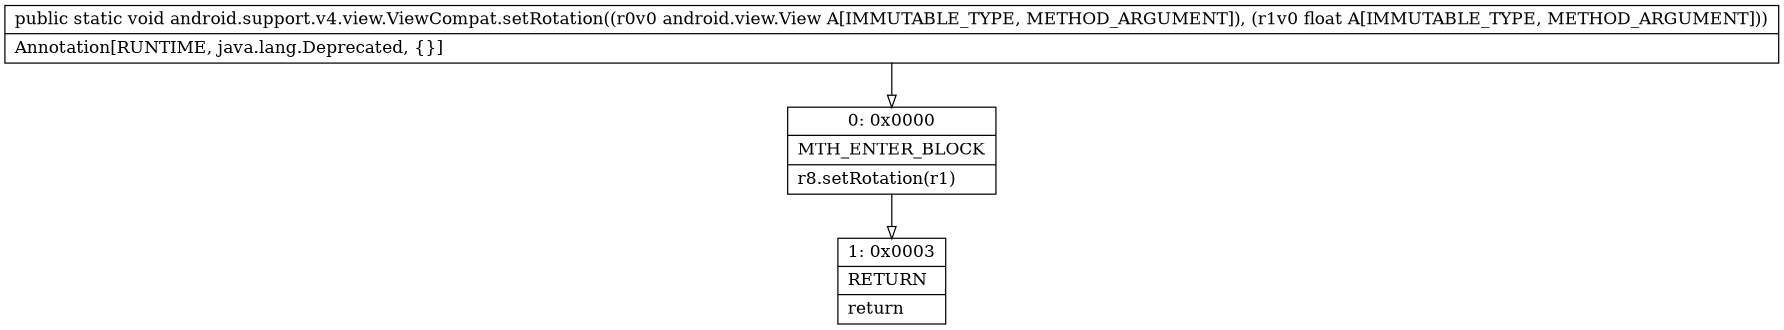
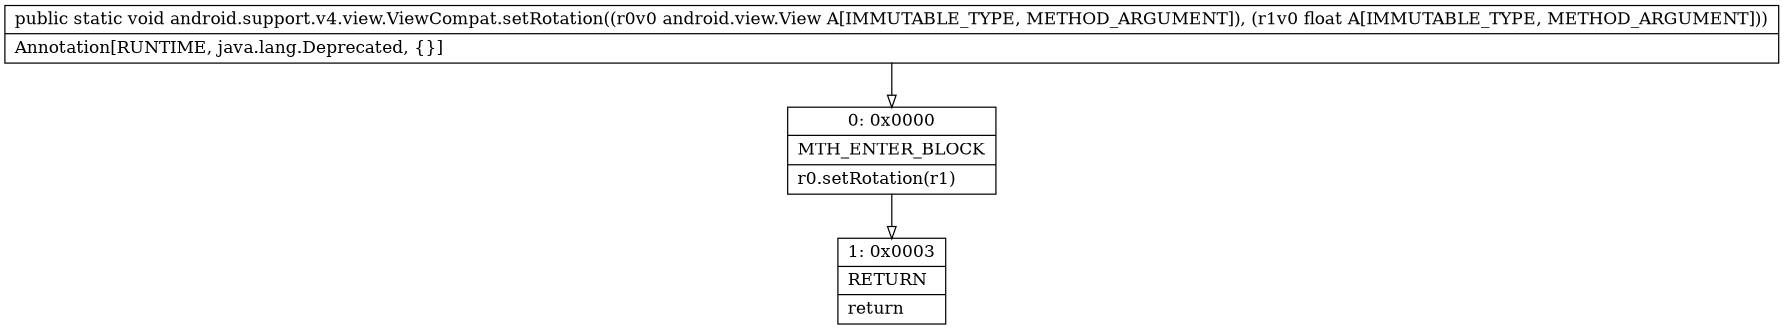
node "0: 0x0000": text "r8.setRotation(r1)" -> "r0.setRotation(r1)"
